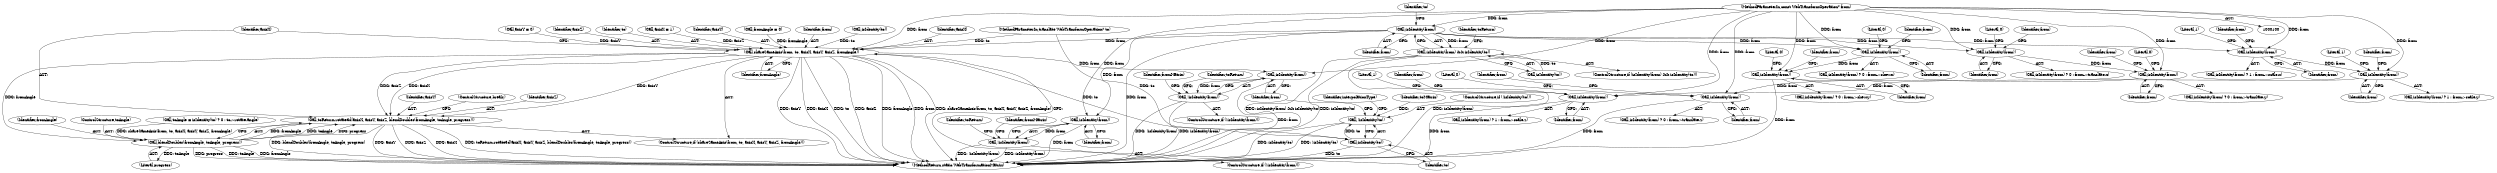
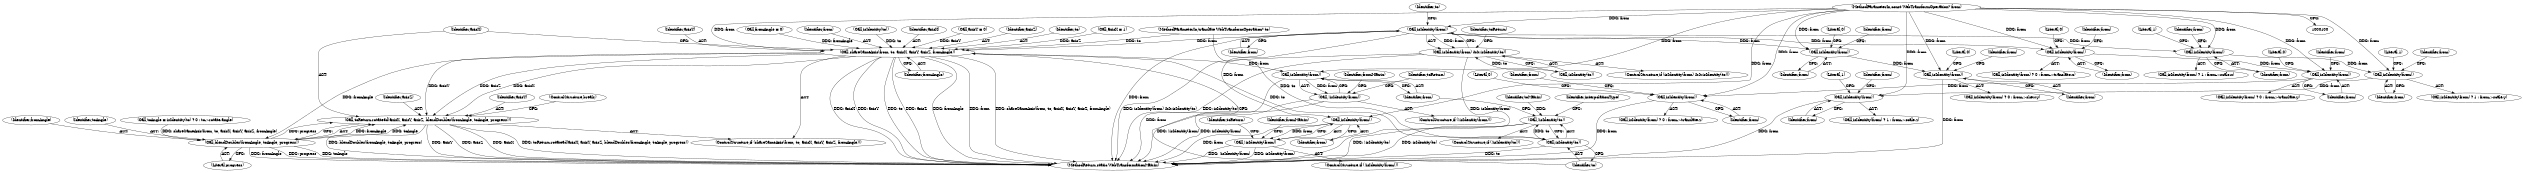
edge "(MethodParameterIn,const WebTransformOperation* from)" -> "1000100": label "AST: " -> "CFG: "
node "(Call,isIdentity(from) ? 0 : from->skew.x)": removed
edge "(ControlStructure,if (!isIdentity(to)))" -> "(Call,!isIdentity(to))": reversed
node "(ControlStructure,toAngle)": label "(ControlStructure,toAngle)" -> "(Identifier,toAngle)"
edge "(Call,blendDoubles(fromAngle, toAngle, progress))" -> "(Literal,progress)": label "DDG: toAngle" -> "CFG: "
